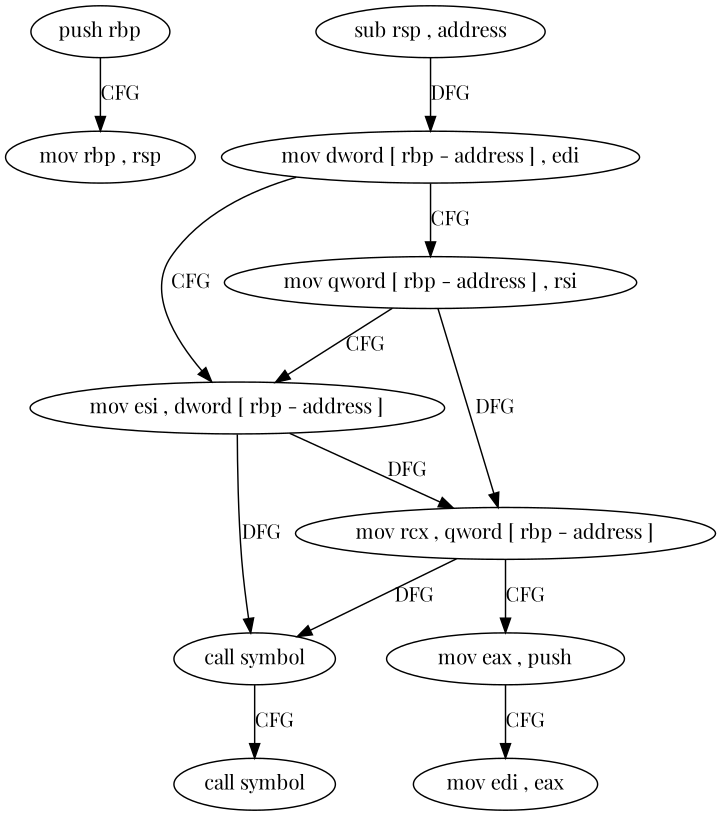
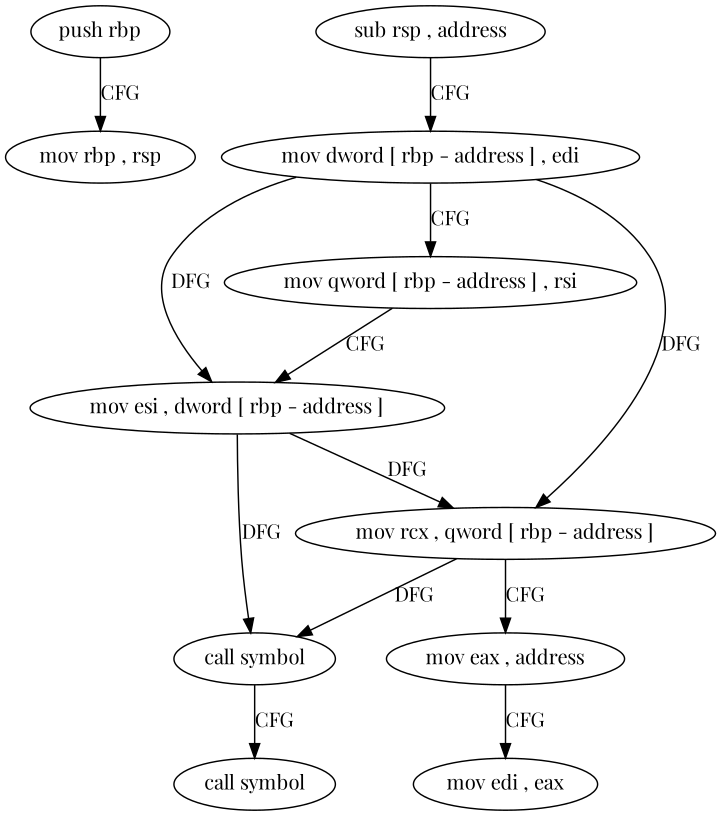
edge "sub rsp , address" -> "mov dword [ rbp - address ] , edi": label "DFG" -> "CFG"
edge "mov dword [ rbp - address ] , edi" -> "mov esi , dword [ rbp - address ]": label "CFG" -> "DFG"
edge "mov qword [ rbp - address ] , rsi" -> "mov rcx , qword [ rbp - address ]": now "mov dword [ rbp - address ] , edi" -> "mov rcx , qword [ rbp - address ]"
node "mov eax , push": label "mov eax , push" -> "mov eax , address"
